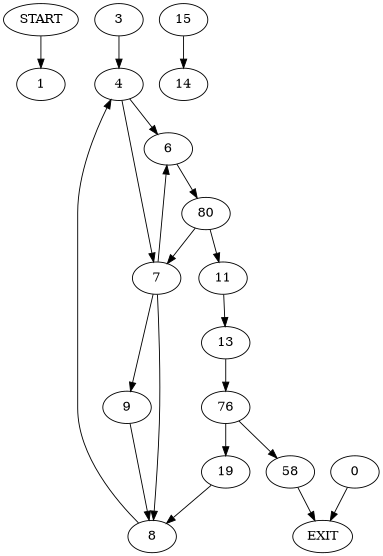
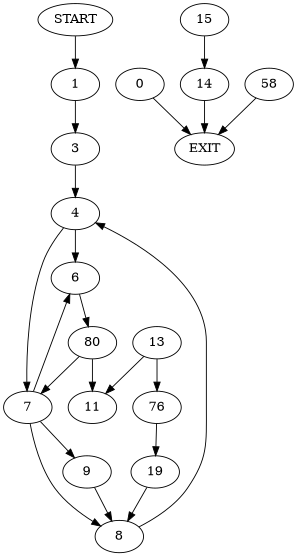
edge "1" -> "3": added
edge "14" -> "EXIT": added
edge "11" -> "13": reversed
edge "76" -> "58": removed
